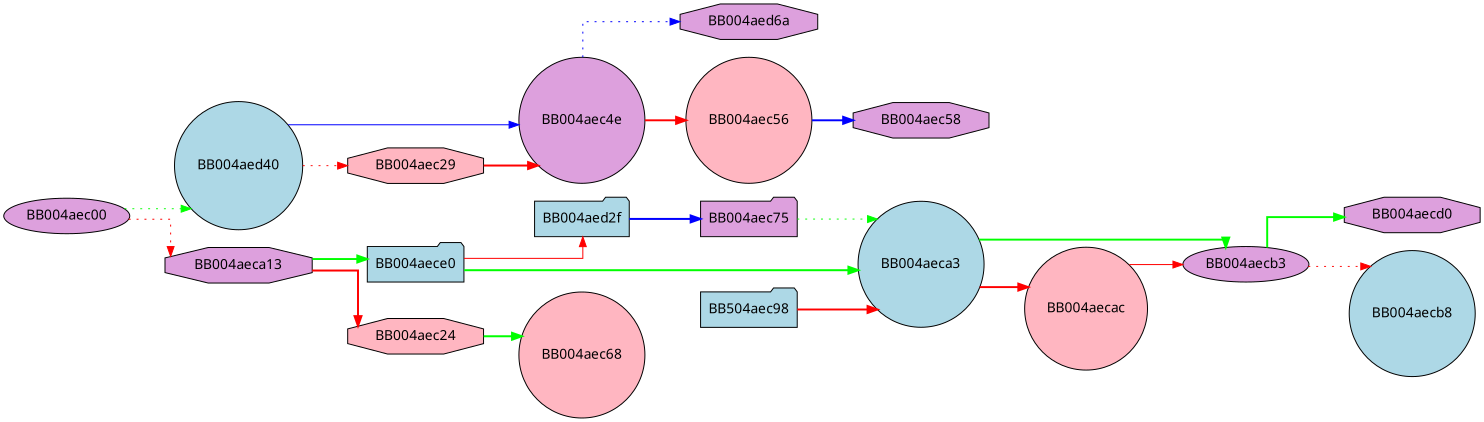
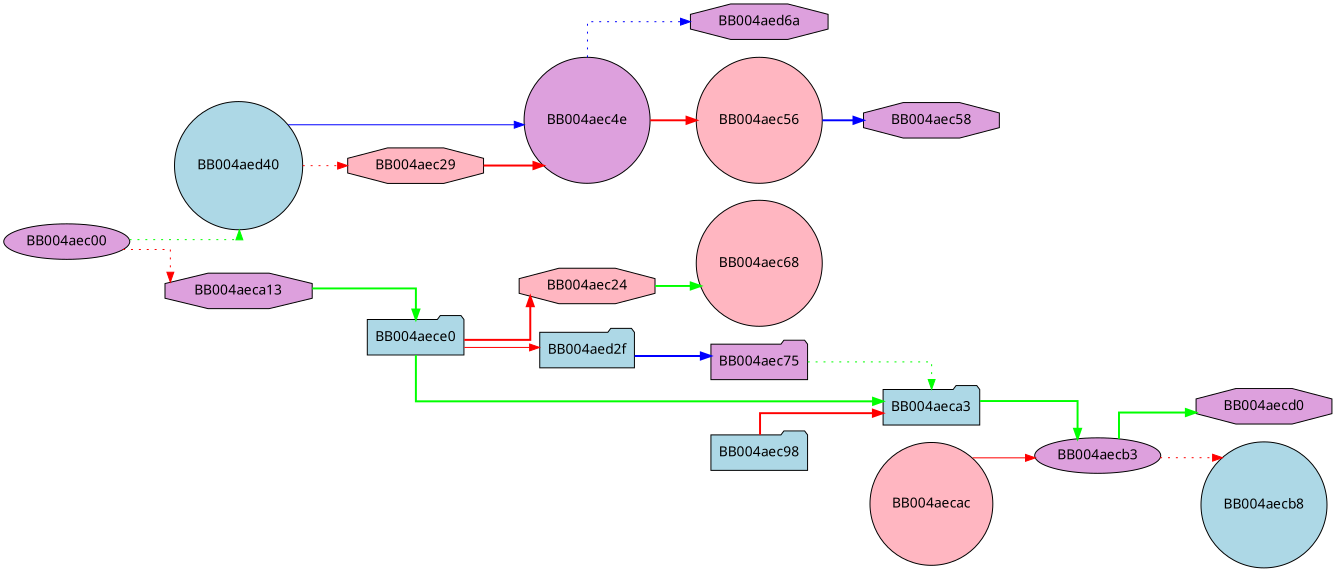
node "BB004aeca3": shape circle -> folder
edge "BB004aeca13" -> "BB004aec24": now "BB004aece0" -> "BB004aec24"
edge "BB004aeca3" -> "BB004aecac": removed
node "BB504aec98": label "BB504aec98" -> "BB004aec98"
